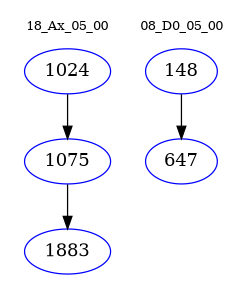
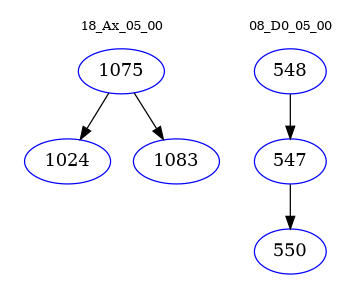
node "148": label "148" -> "548"
edge "1024" -> "1075": reversed
node "647": label "647" -> "547"
node "1883": label "1883" -> "1083"
node "550": added
